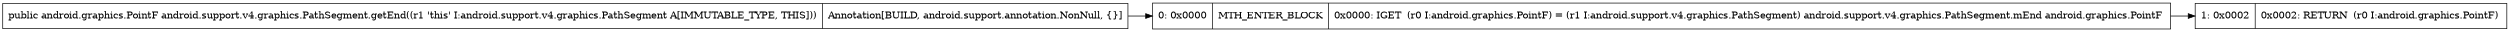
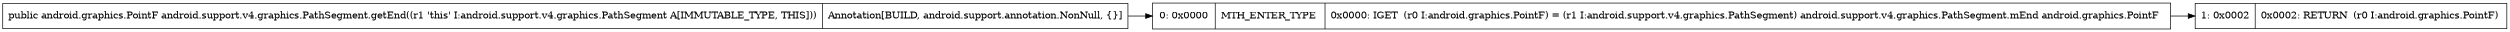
node "0: 0x0000": text "MTH_ENTER_BLOCK" -> "MTH_ENTER_TYPE"
